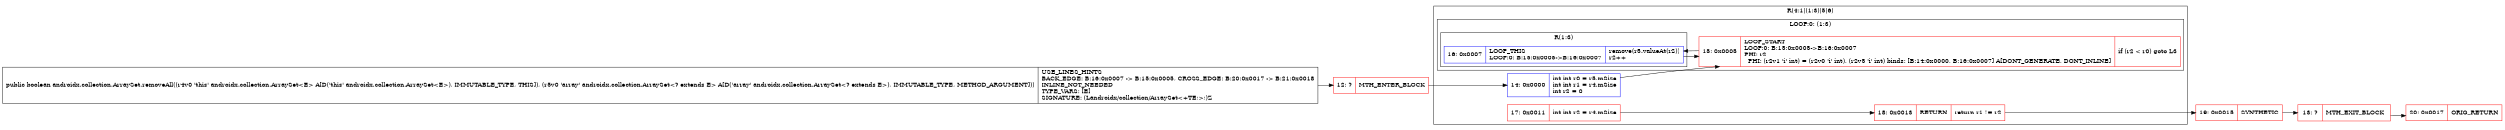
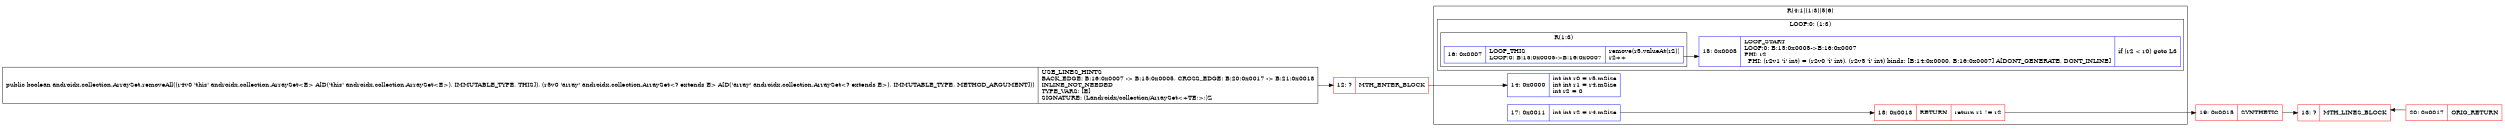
edge "15: 0x0005" -> "16: 0x0007": removed
node "15: 0x0005": color red -> blue
edge "14: 0x0000" -> "15: 0x0005": removed
node "17: 0x0011": color red -> blue
node "13: ?": text "MTH_EXIT_BLOCK" -> "MTH_LINES_BLOCK"
edge "13: ?" -> "20: 0x0017": reversed
